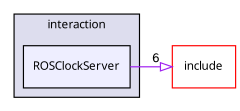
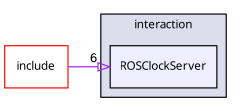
edge "ROSClockServer" -> "include": reversed
